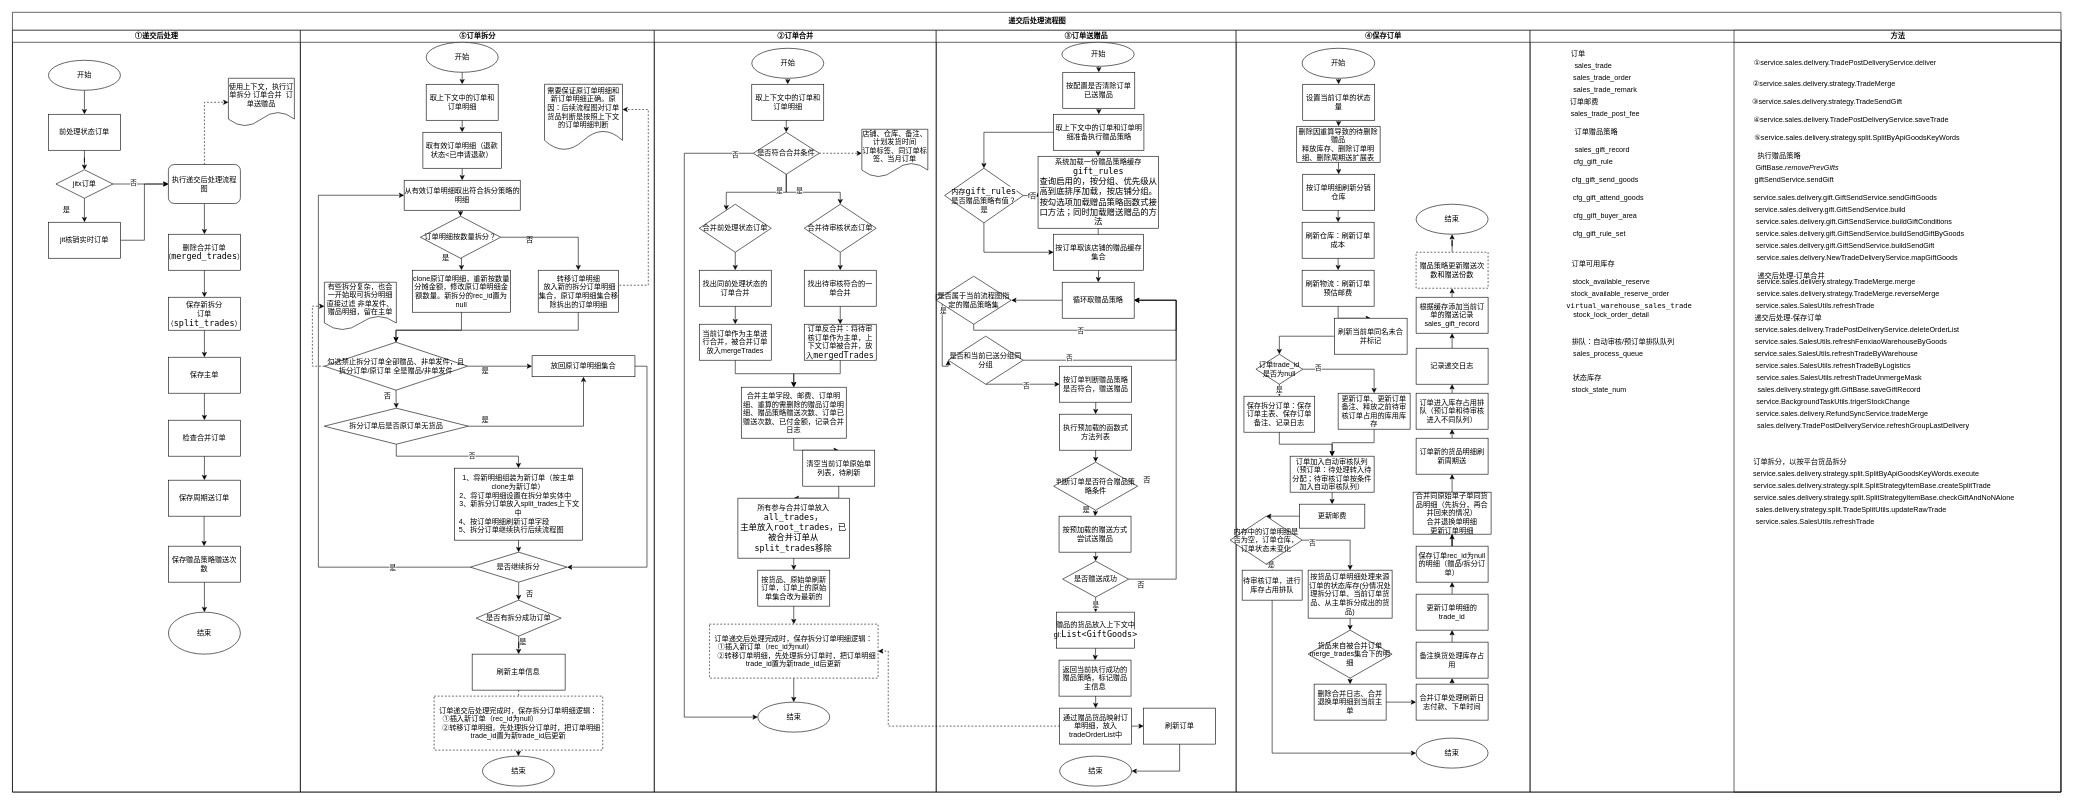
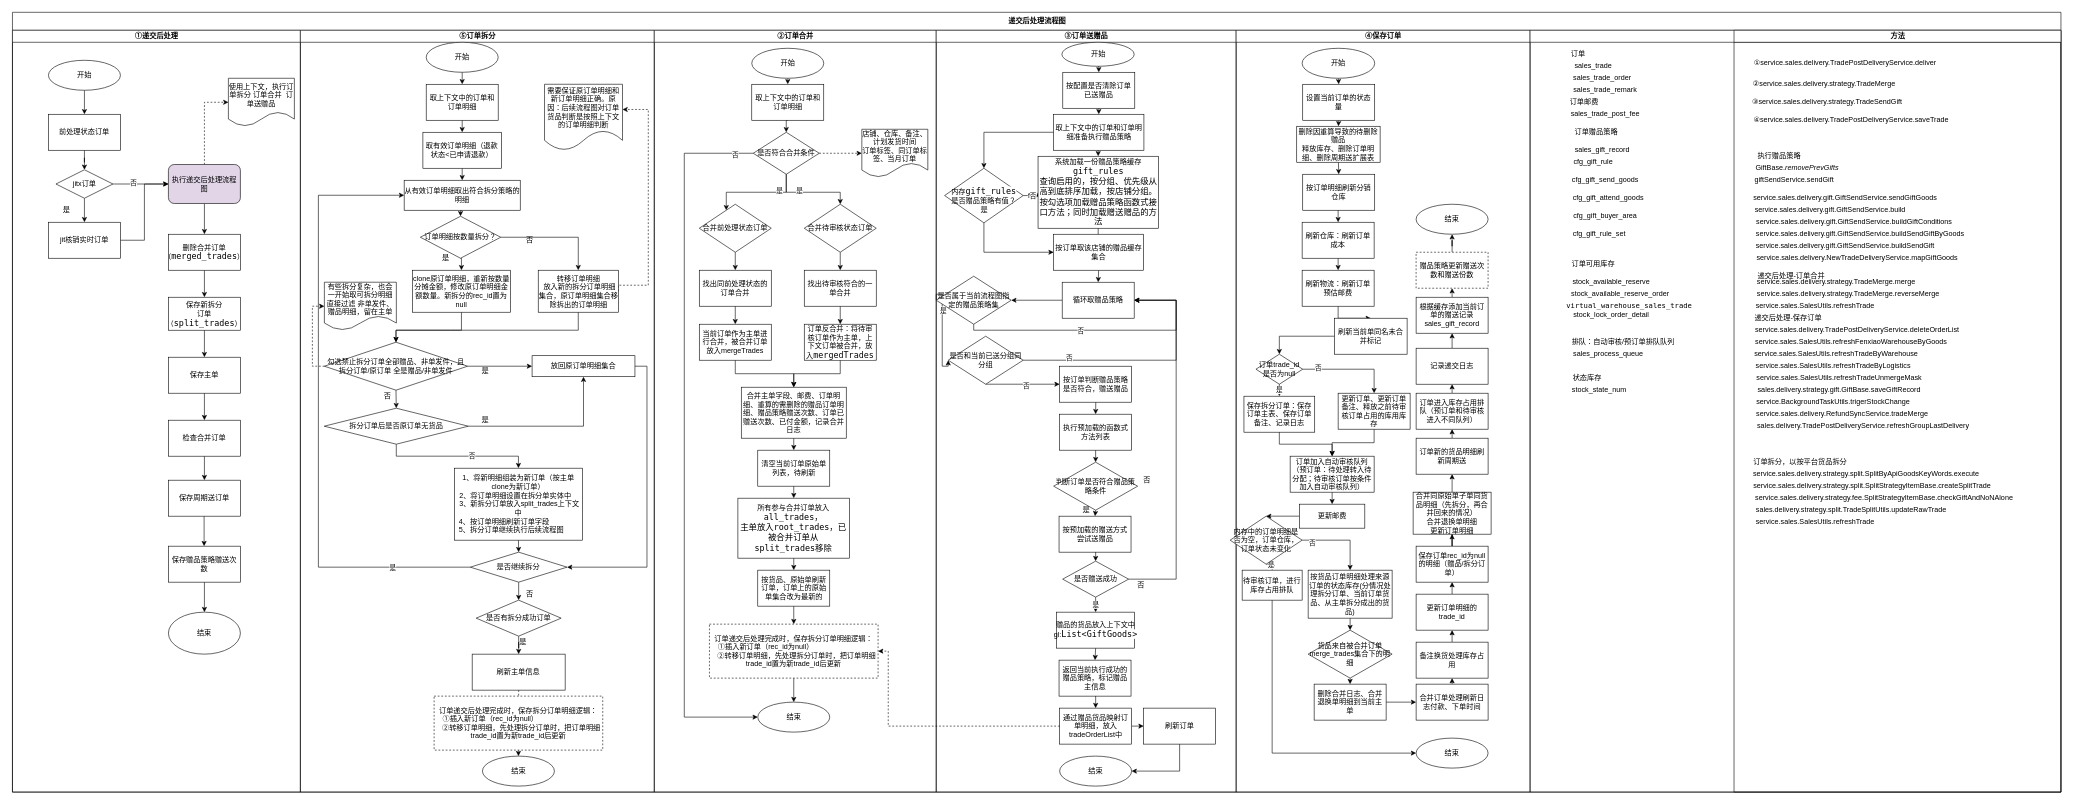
node "⑤service.sales.delivery.strategy.split.SplitByApiGoodsKeyWords": removed
node "执行递交后处理流程图": fillcolor #ffffff -> #e1d5e7
node "清空当前订单原始单列表，待刷新": moved (839, 468) -> (794, 468)
node "service.sales.delivery.strategy.split.SplitStrategyItemBase.checkGiftAndNoNAlone": label "service.sales.delivery.strategy.split.SplitStrategyItemBase.checkGiftAndNoNAlone" -> "service.sales.delivery.strategy.fee.SplitStrategyItemBase.checkGiftAndNoNAlone"
